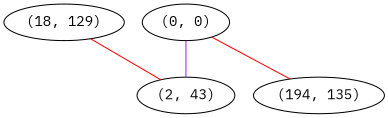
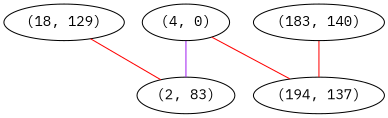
node "(0, 0)": label "(0, 0)" -> "(4, 0)"
node "(183, 140)": added
node "(2, 43)": label "(2, 43)" -> "(2, 83)"
node "(194, 135)": label "(194, 135)" -> "(194, 137)"
